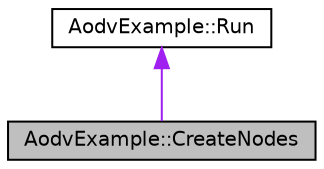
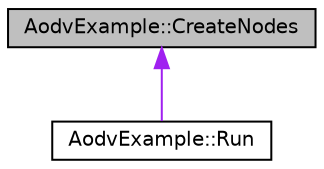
edge "AodvExample::CreateNodes" -> "AodvExample::Run": reversed
